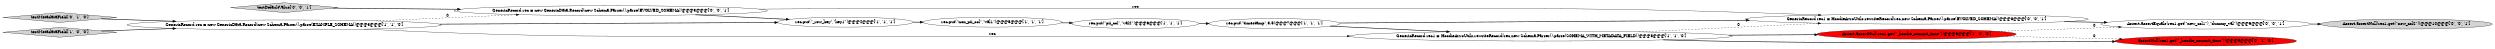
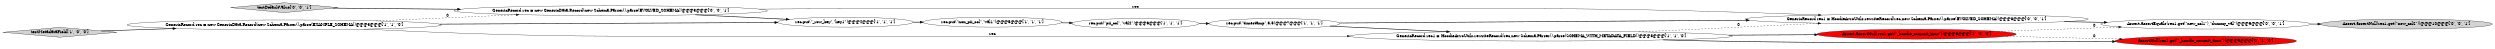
node "testMetadataField['0', '1', '0']": removed
